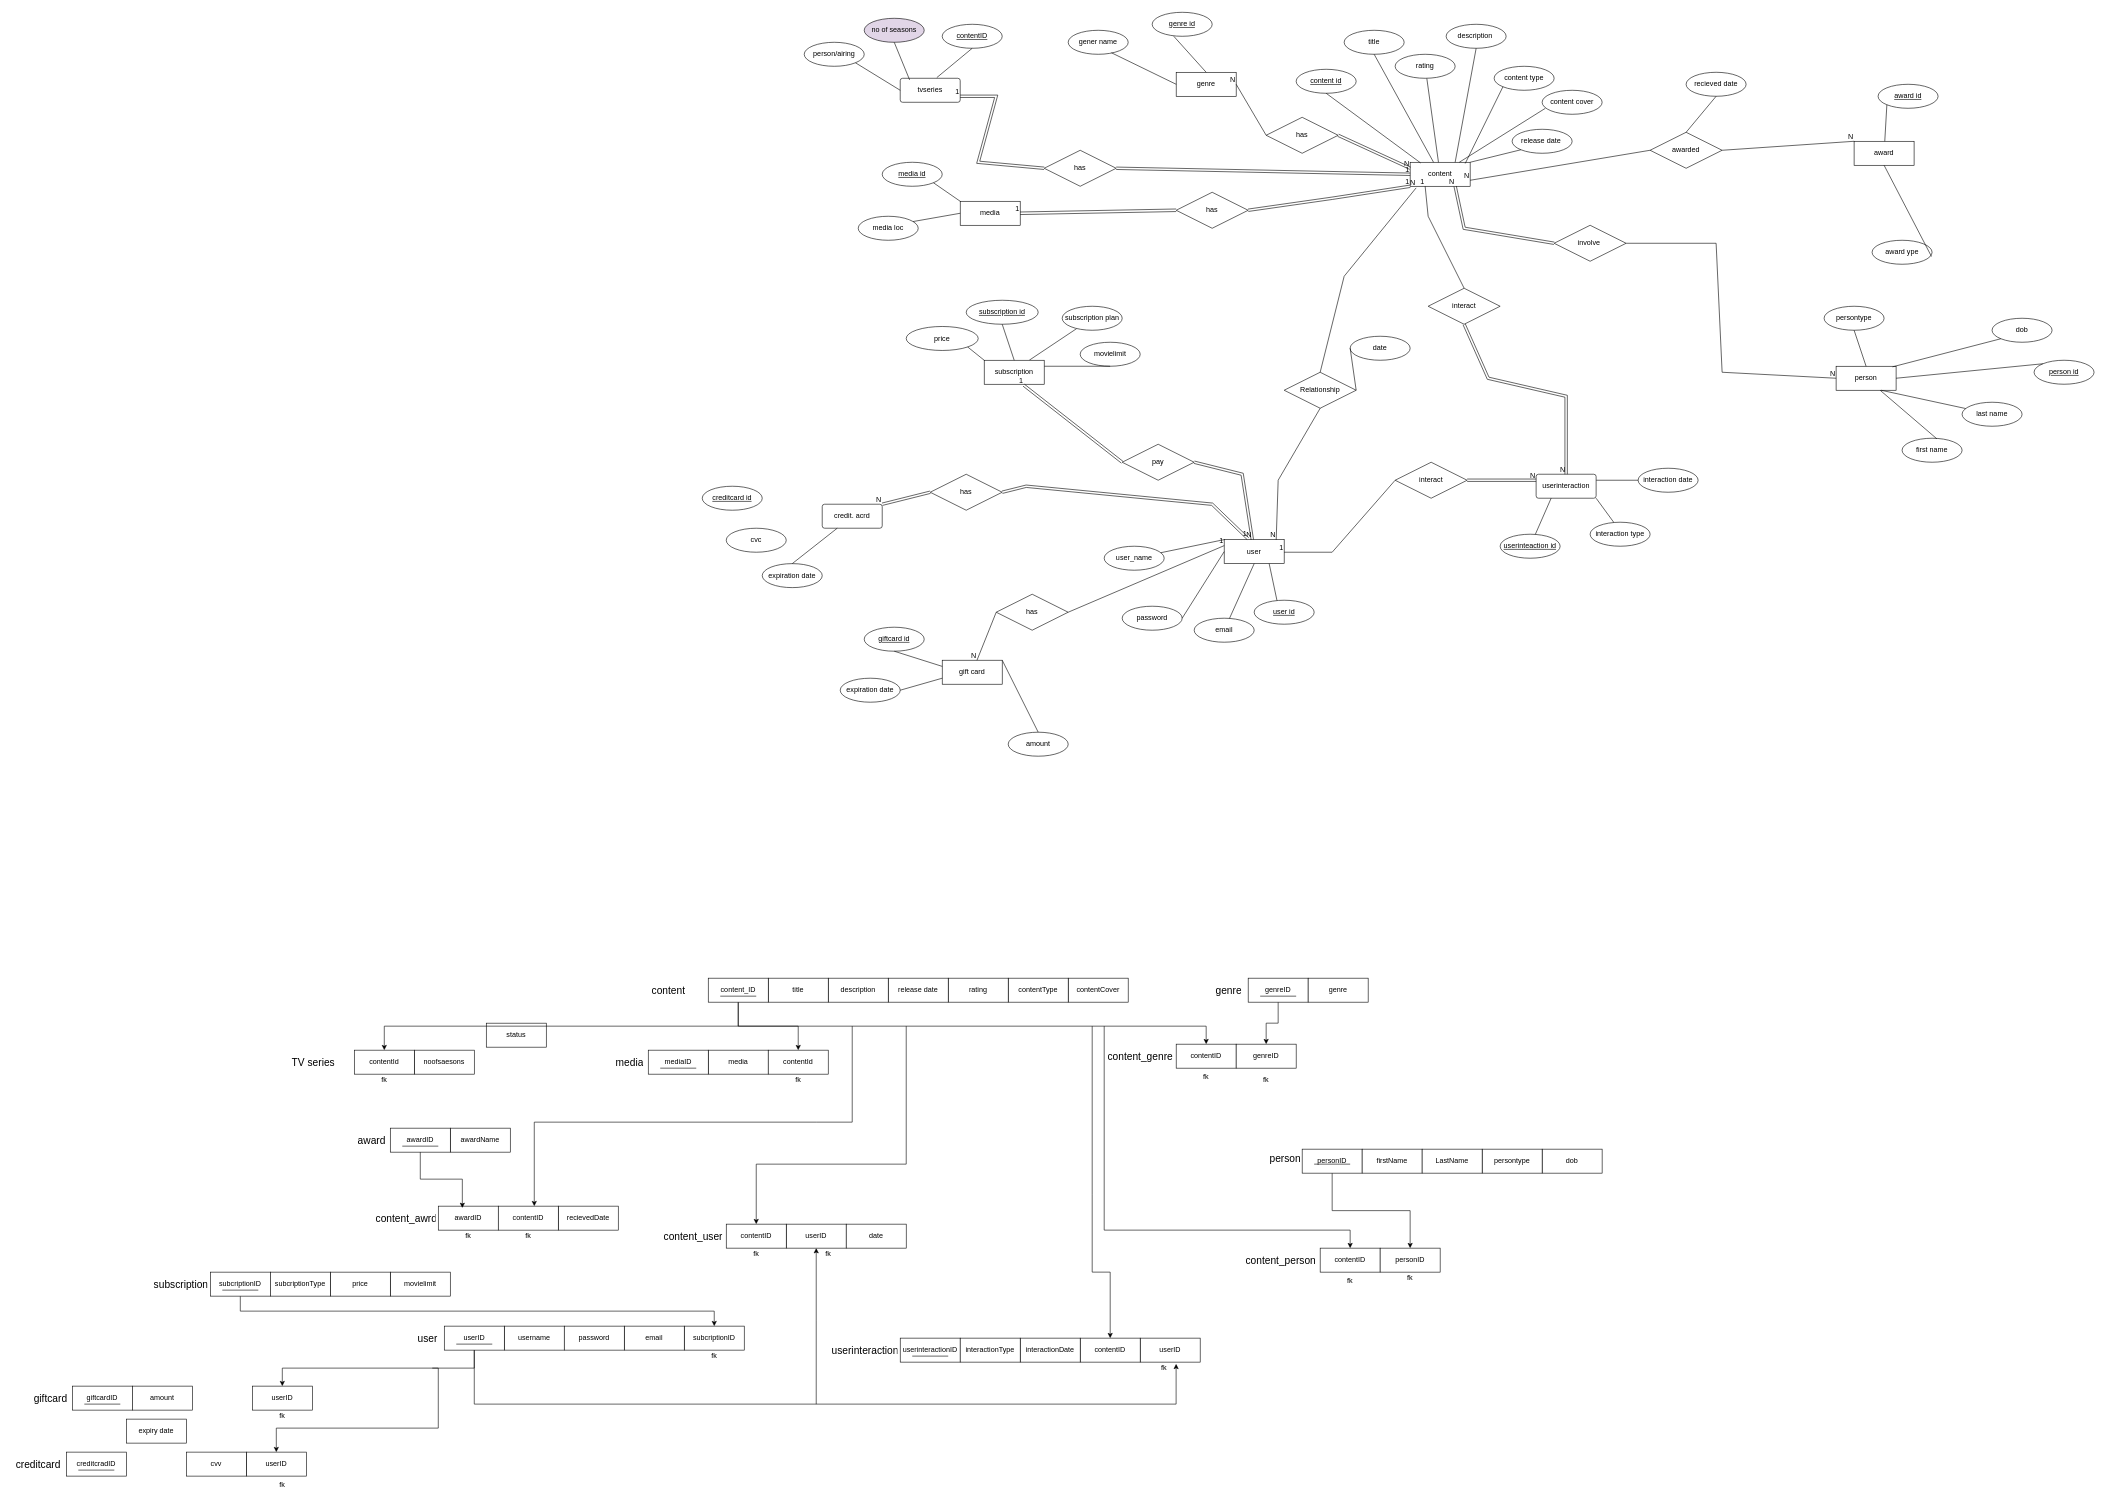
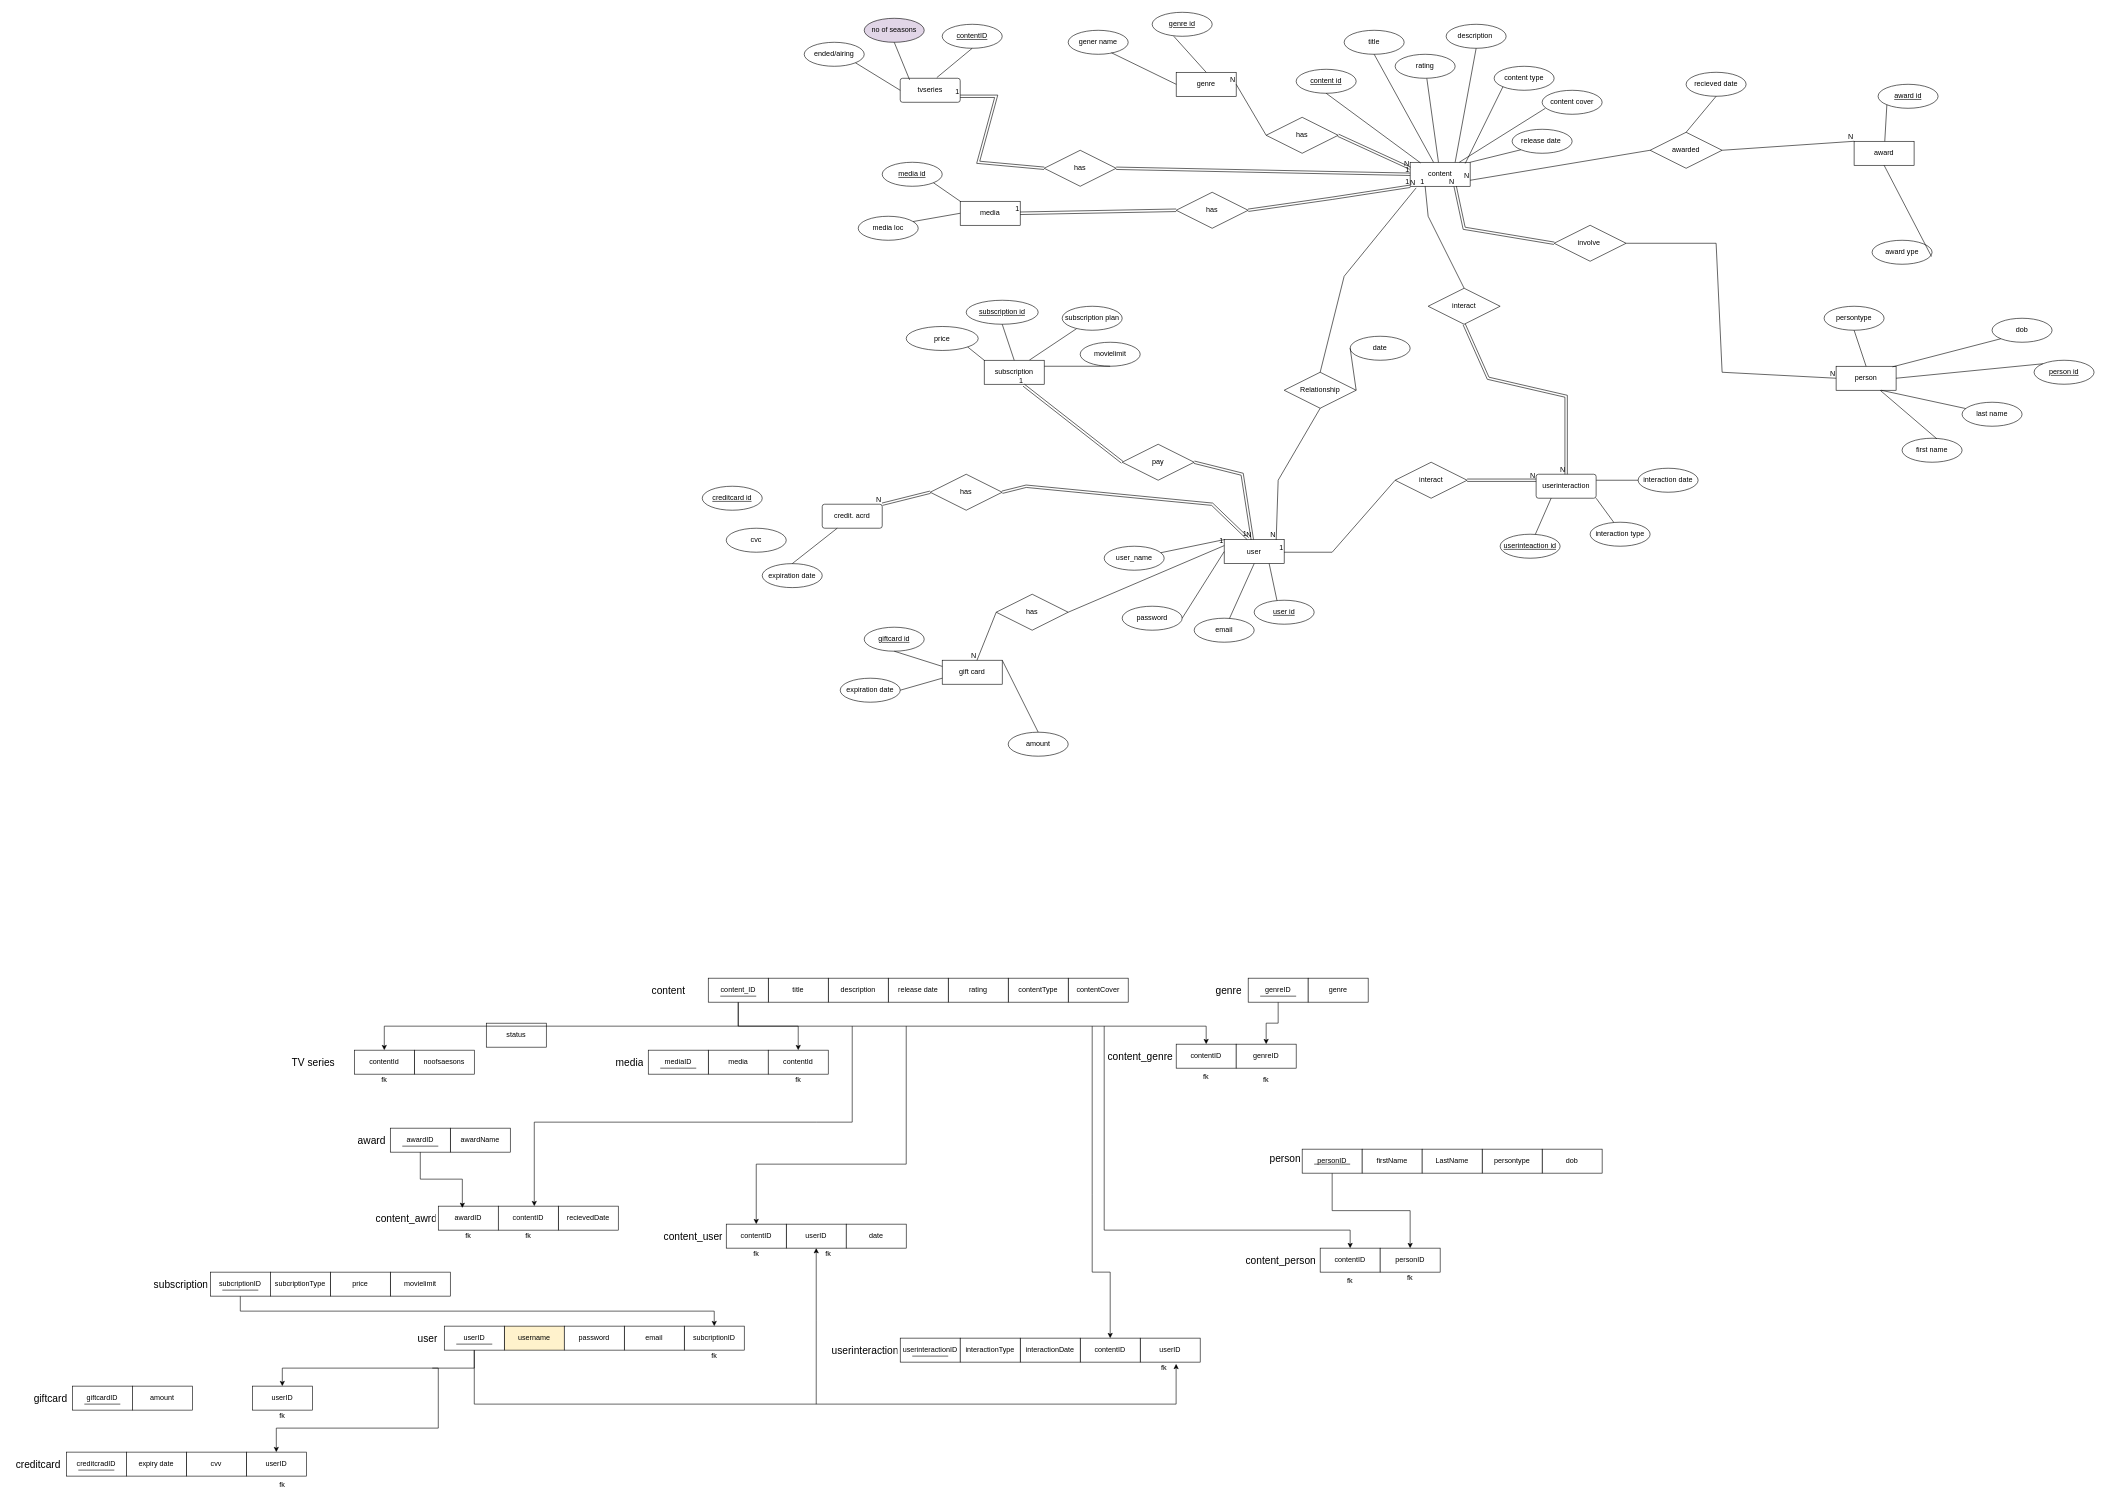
node "person/airing": label "person/airing" -> "ended/airing"
node "username": fillcolor #ffffff -> #fff2cc
node "expiry date": moved (156, 1431) -> (156, 1464)
